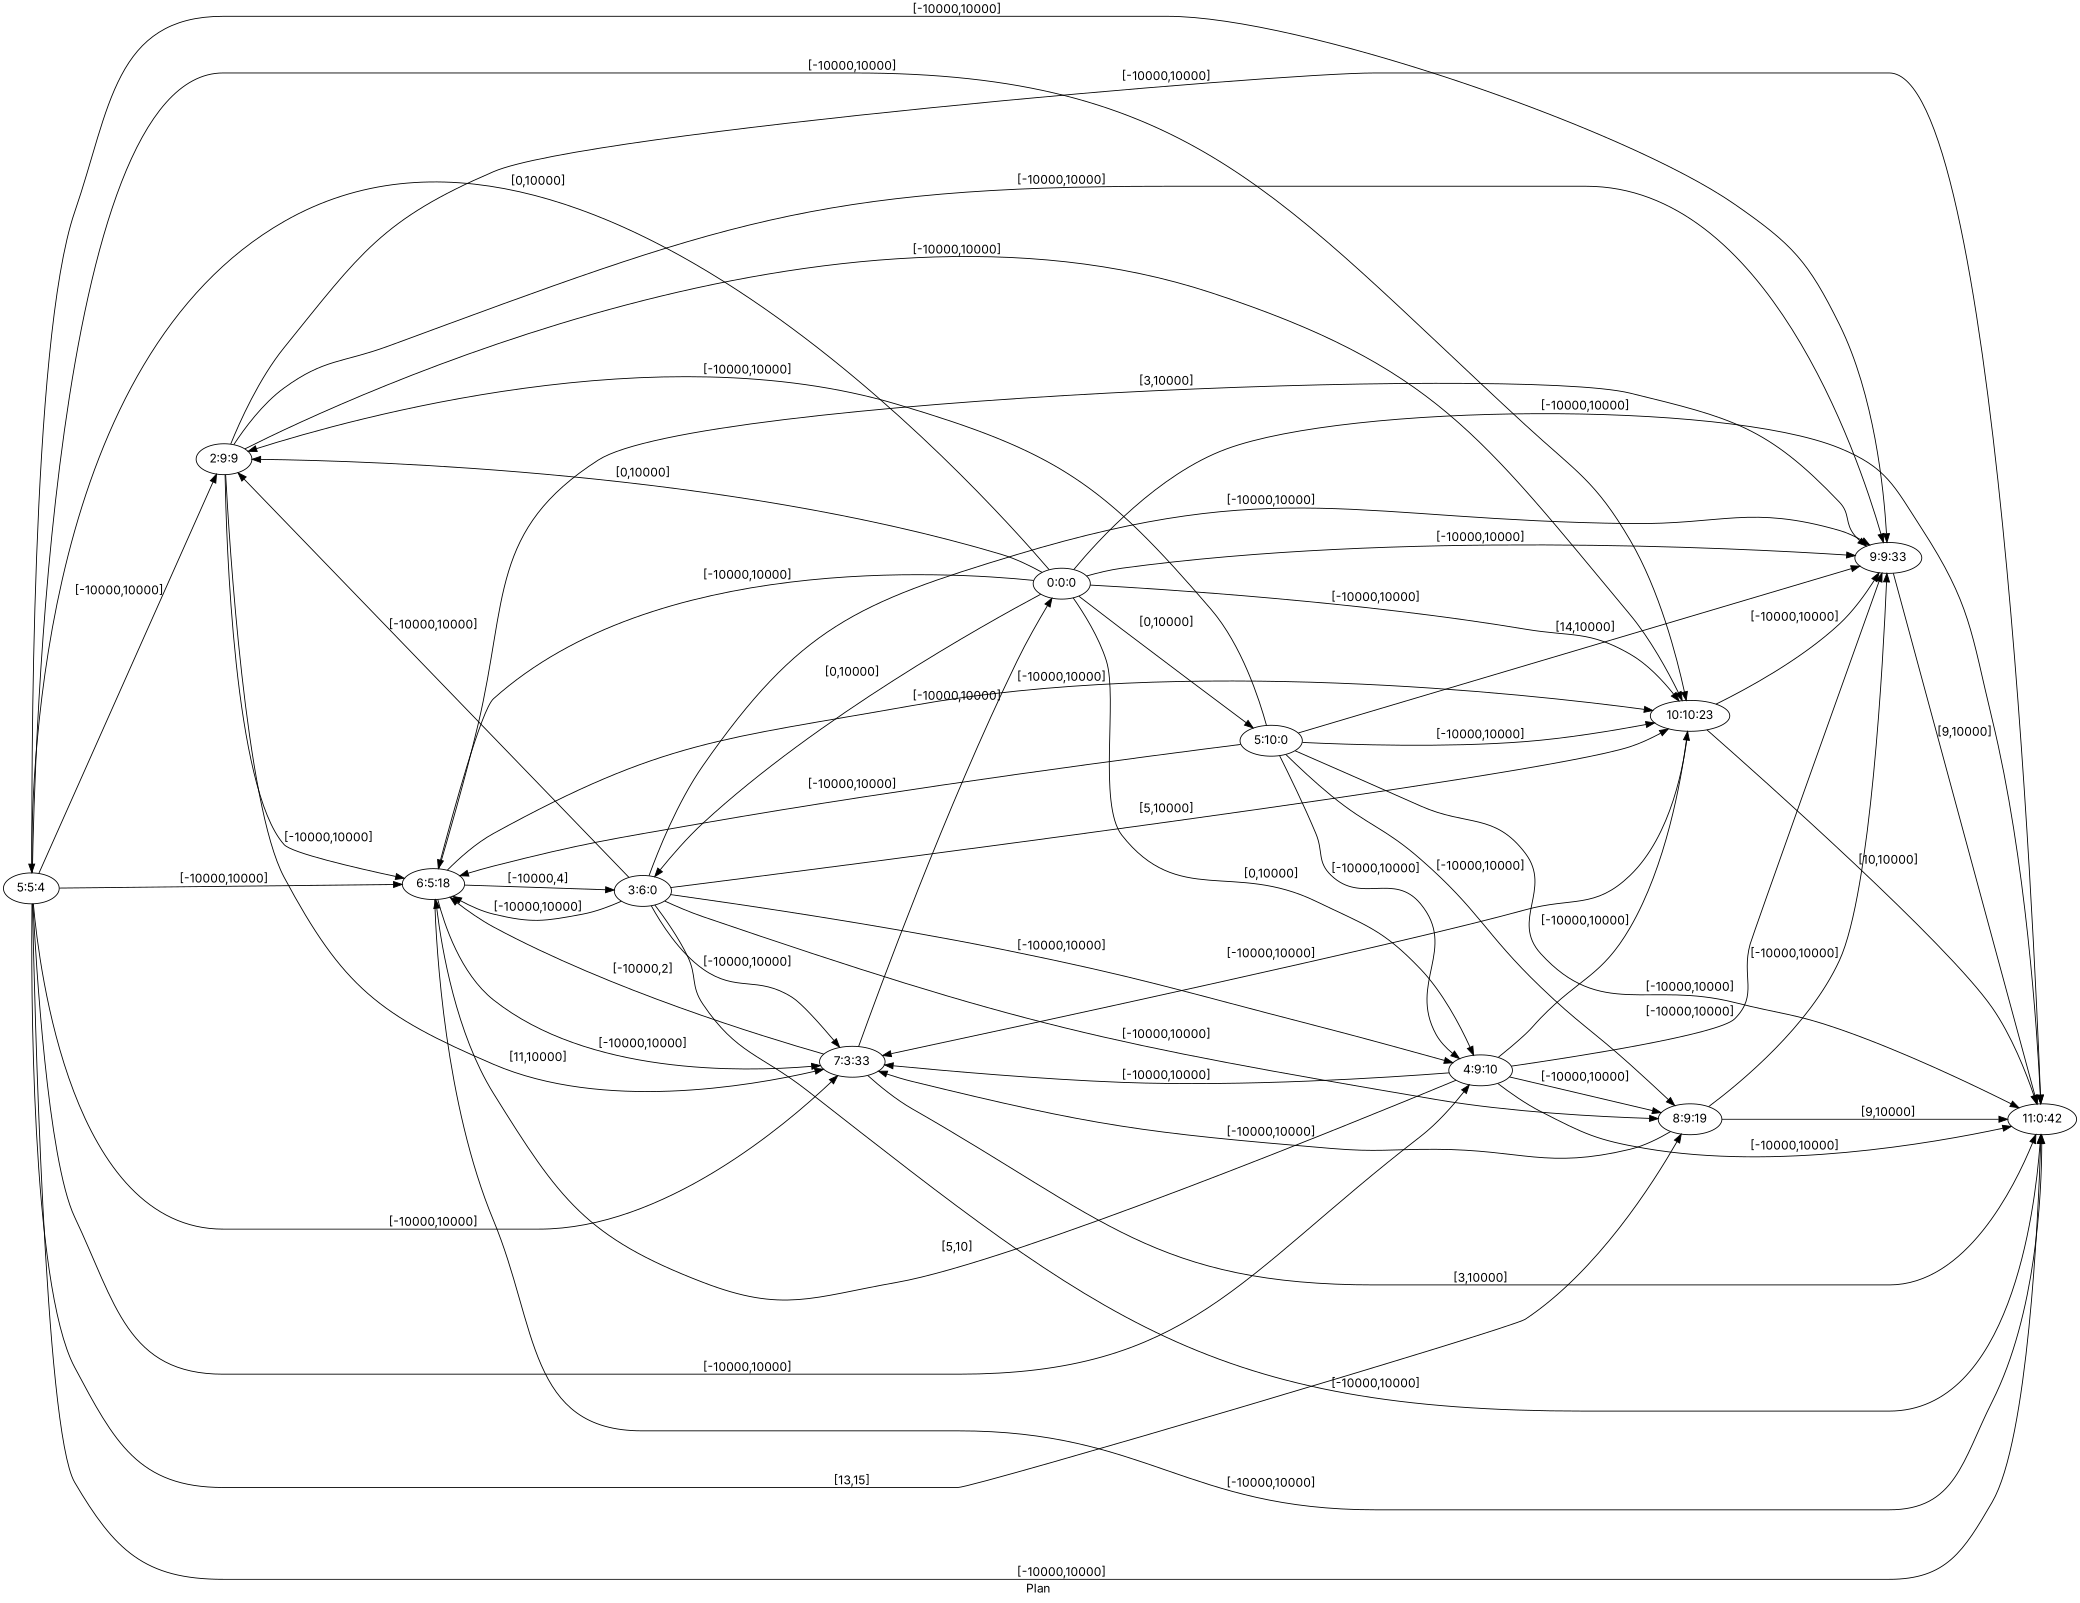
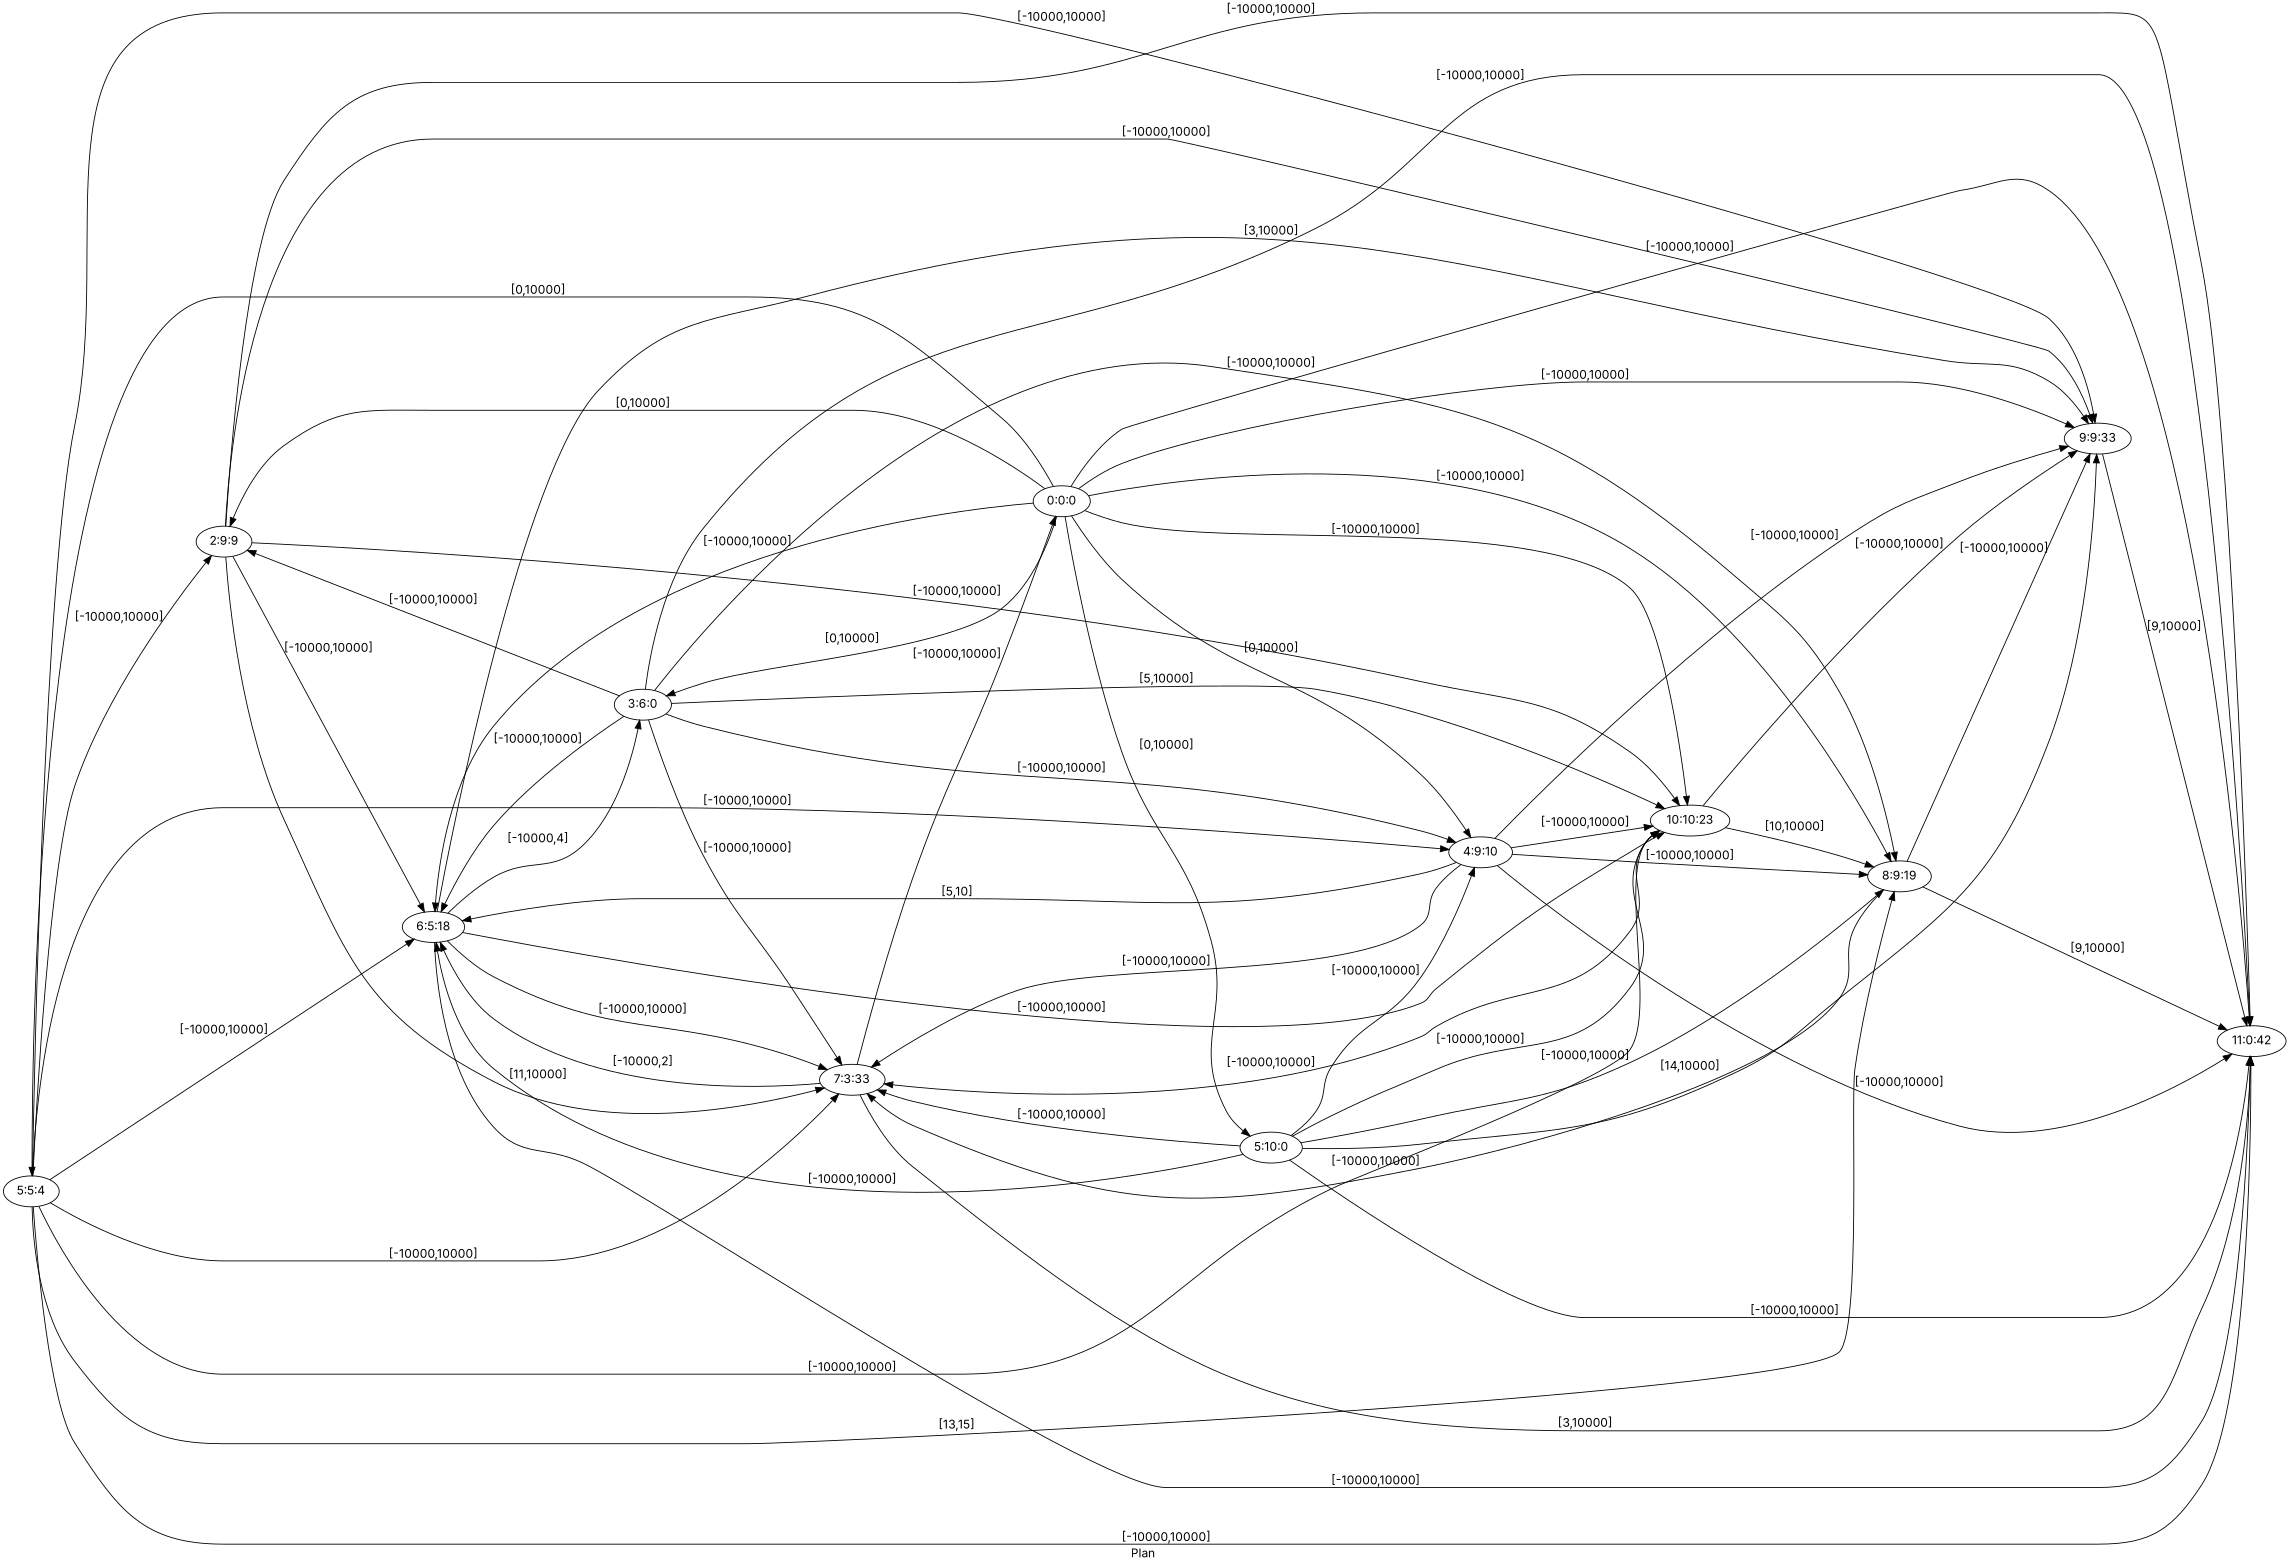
edge "5:10:0" -> "2:9:9": now "5:10:0" -> "7:3:33"
edge "0:0:0" -> "8:9:19": added, label "[-10000,10000]"
edge "3:6:0" -> "9:9:33": removed, label "[-10000,10000]"
edge "10:10:23" -> "11:0:42": now "10:10:23" -> "8:9:19"
